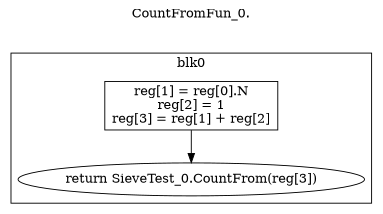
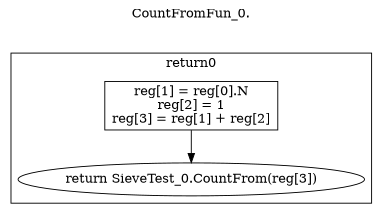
cluster "blk0": label "blk0" -> "return0"
